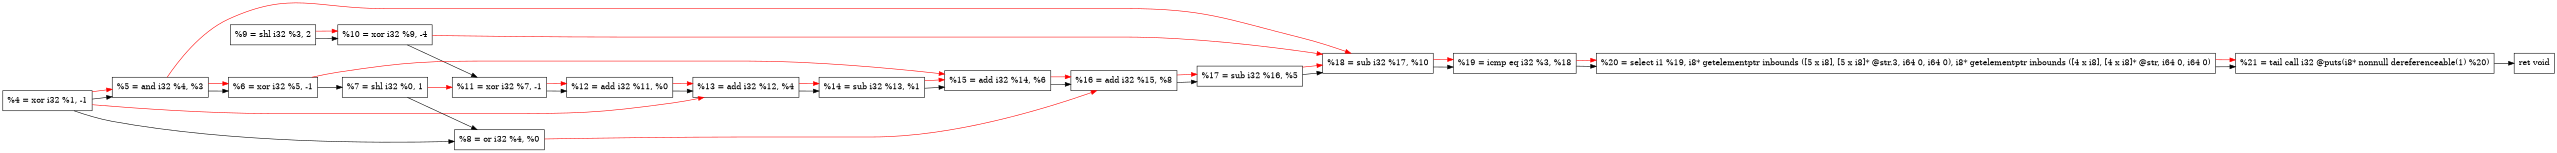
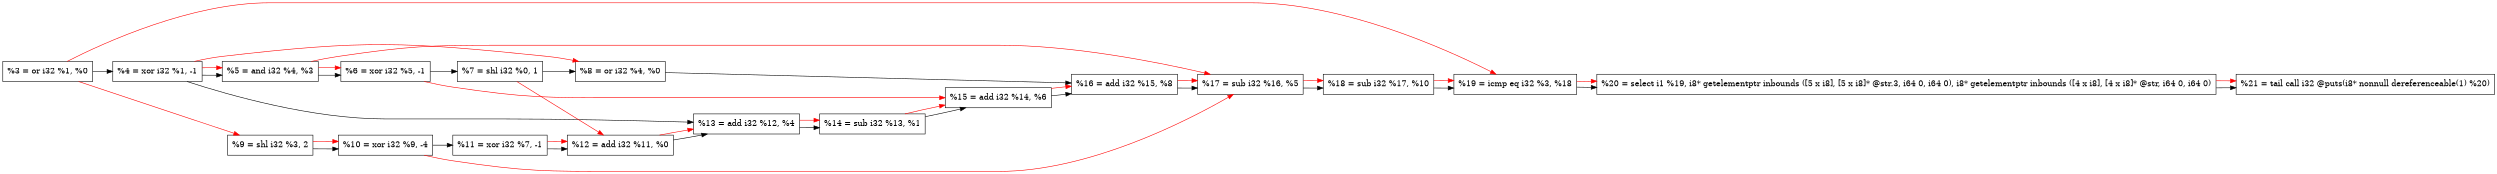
edge "%5 = and i32 %4, %3" -> "%18 = sub i32 %17, %10": now "%5 = and i32 %4, %3" -> "%17 = sub i32 %16, %5"
edge "%10 = xor i32 %9, -4" -> "%18 = sub i32 %17, %10": now "%10 = xor i32 %9, -4" -> "%17 = sub i32 %16, %5"
node "ret void": removed
node "%3 = or i32 %1, %0": added
edge "%7 = shl i32 %0, 1" -> "%11 = xor i32 %7, -1": now "%7 = shl i32 %0, 1" -> "%12 = add i32 %11, %0"
edge "%4 = xor i32 %1, -1" -> "%13 = add i32 %12, %4": color red -> black
edge "%8 = or i32 %4, %0" -> "%16 = add i32 %15, %8": color red -> black
edge "%4 = xor i32 %1, -1" -> "%8 = or i32 %4, %0": color black -> red
